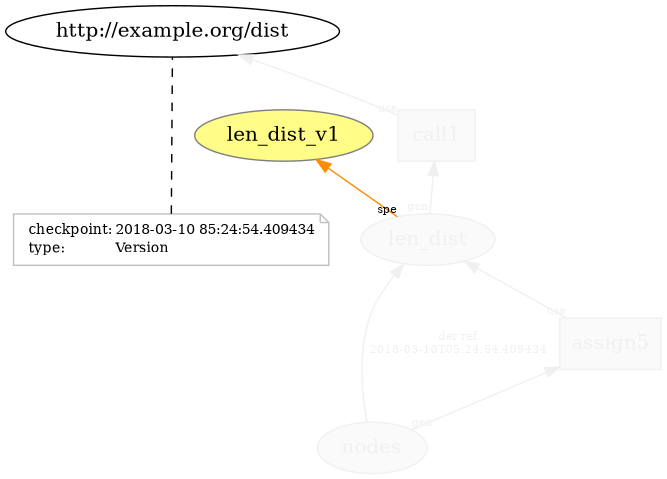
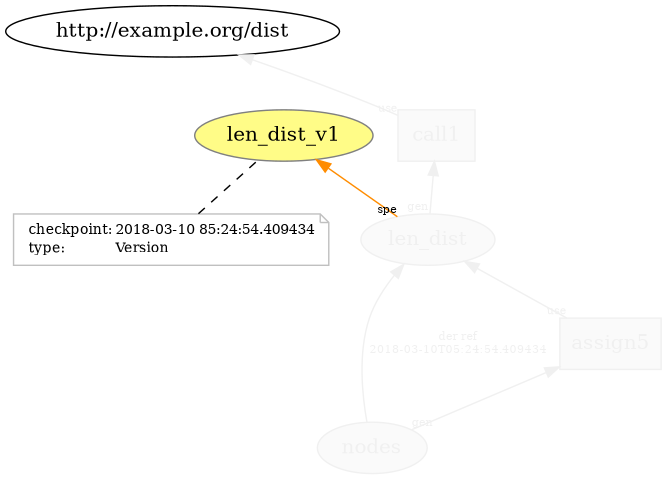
edge "http://example.org/dist" -- "checkpoint:": now "len_dist_v1" -- "checkpoint:"
